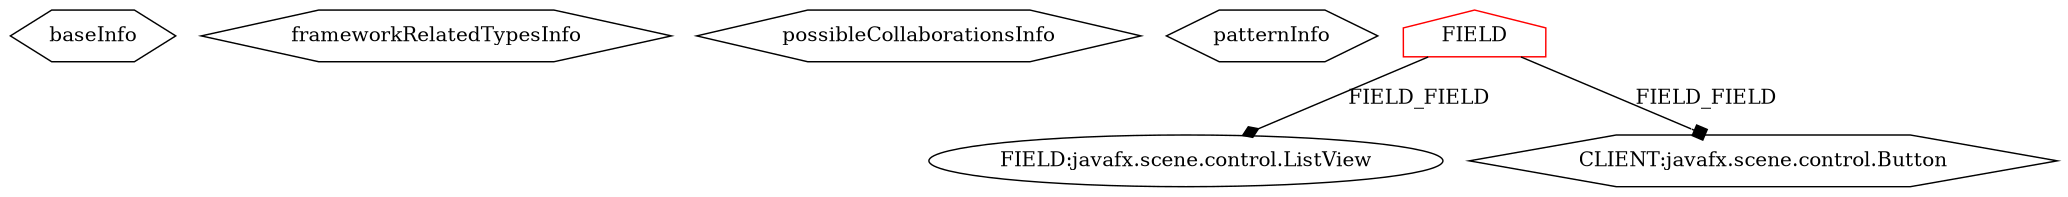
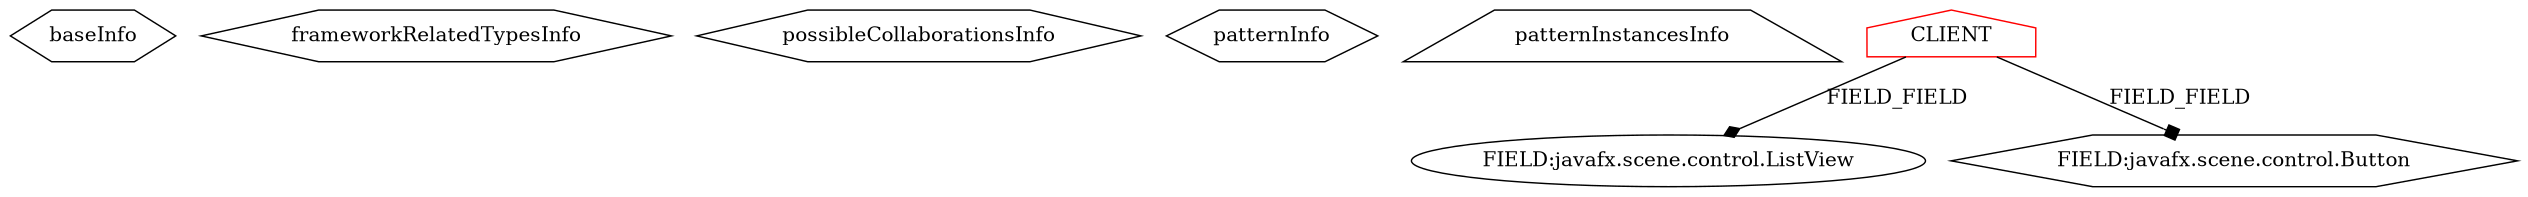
node "FIELD": label "FIELD" -> "CLIENT"
node "patternInstancesInfo": added
node "CLIENT:javafx.scene.control.Button": label "CLIENT:javafx.scene.control.Button" -> "FIELD:javafx.scene.control.Button"
